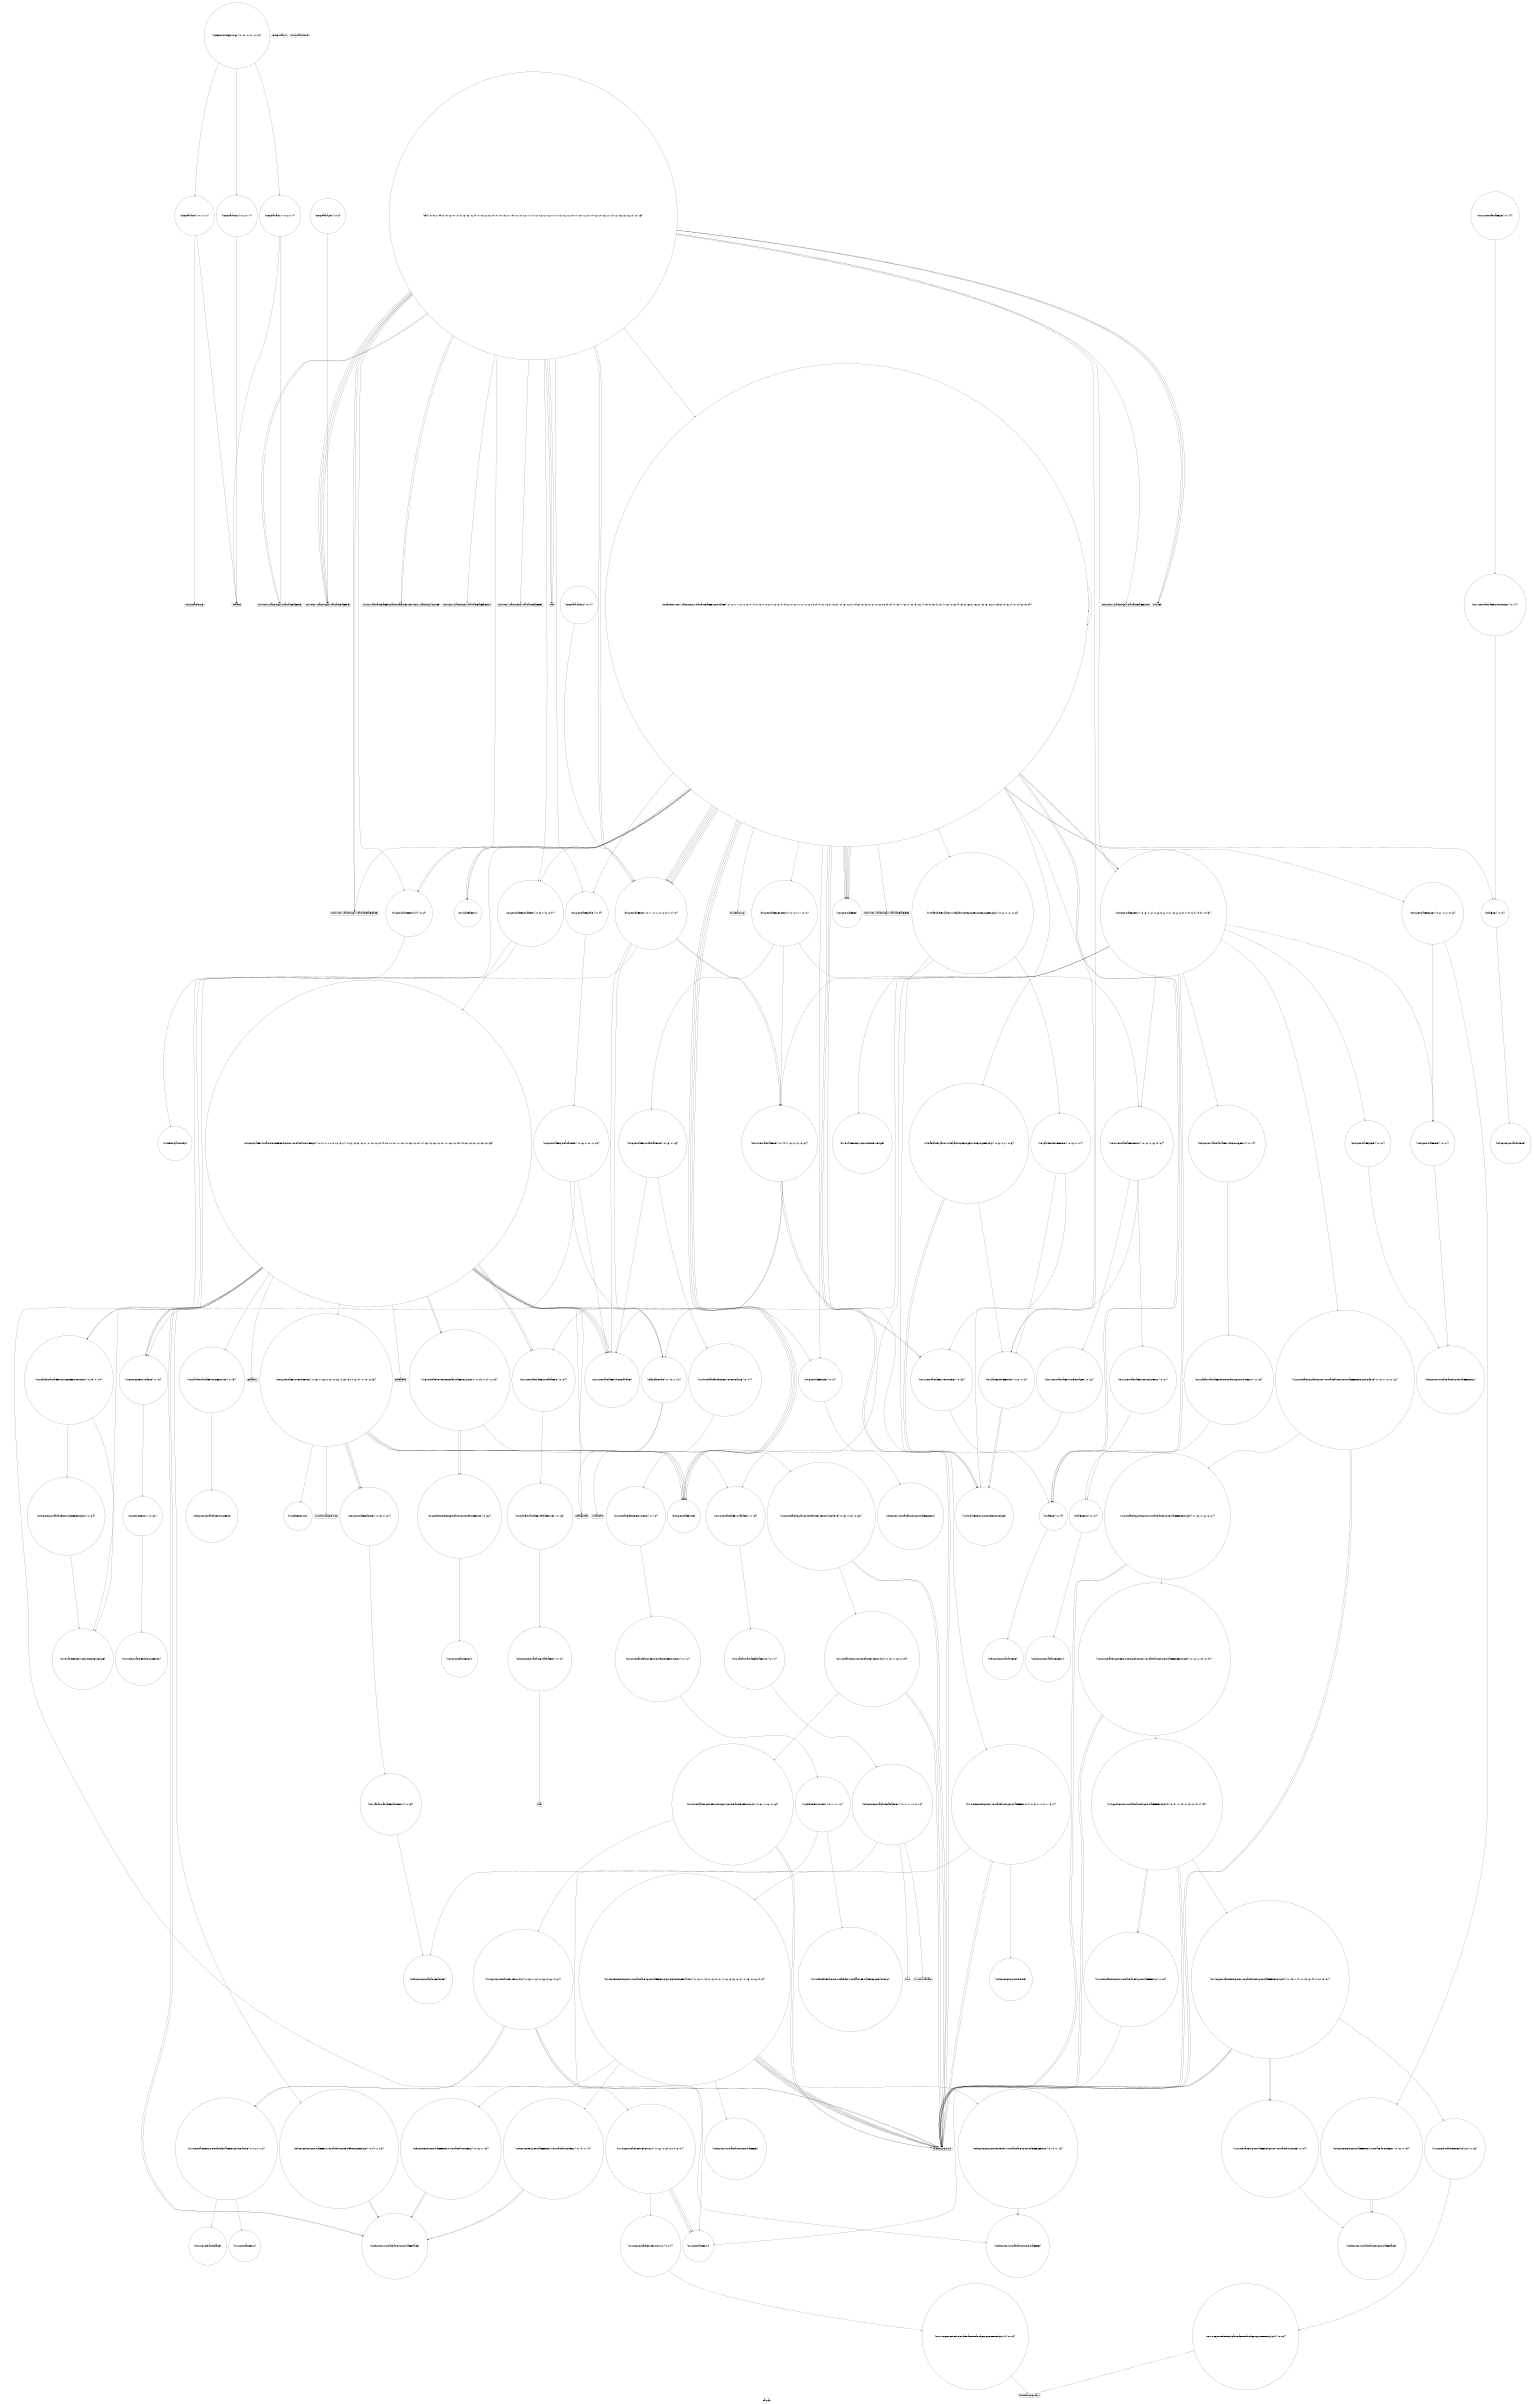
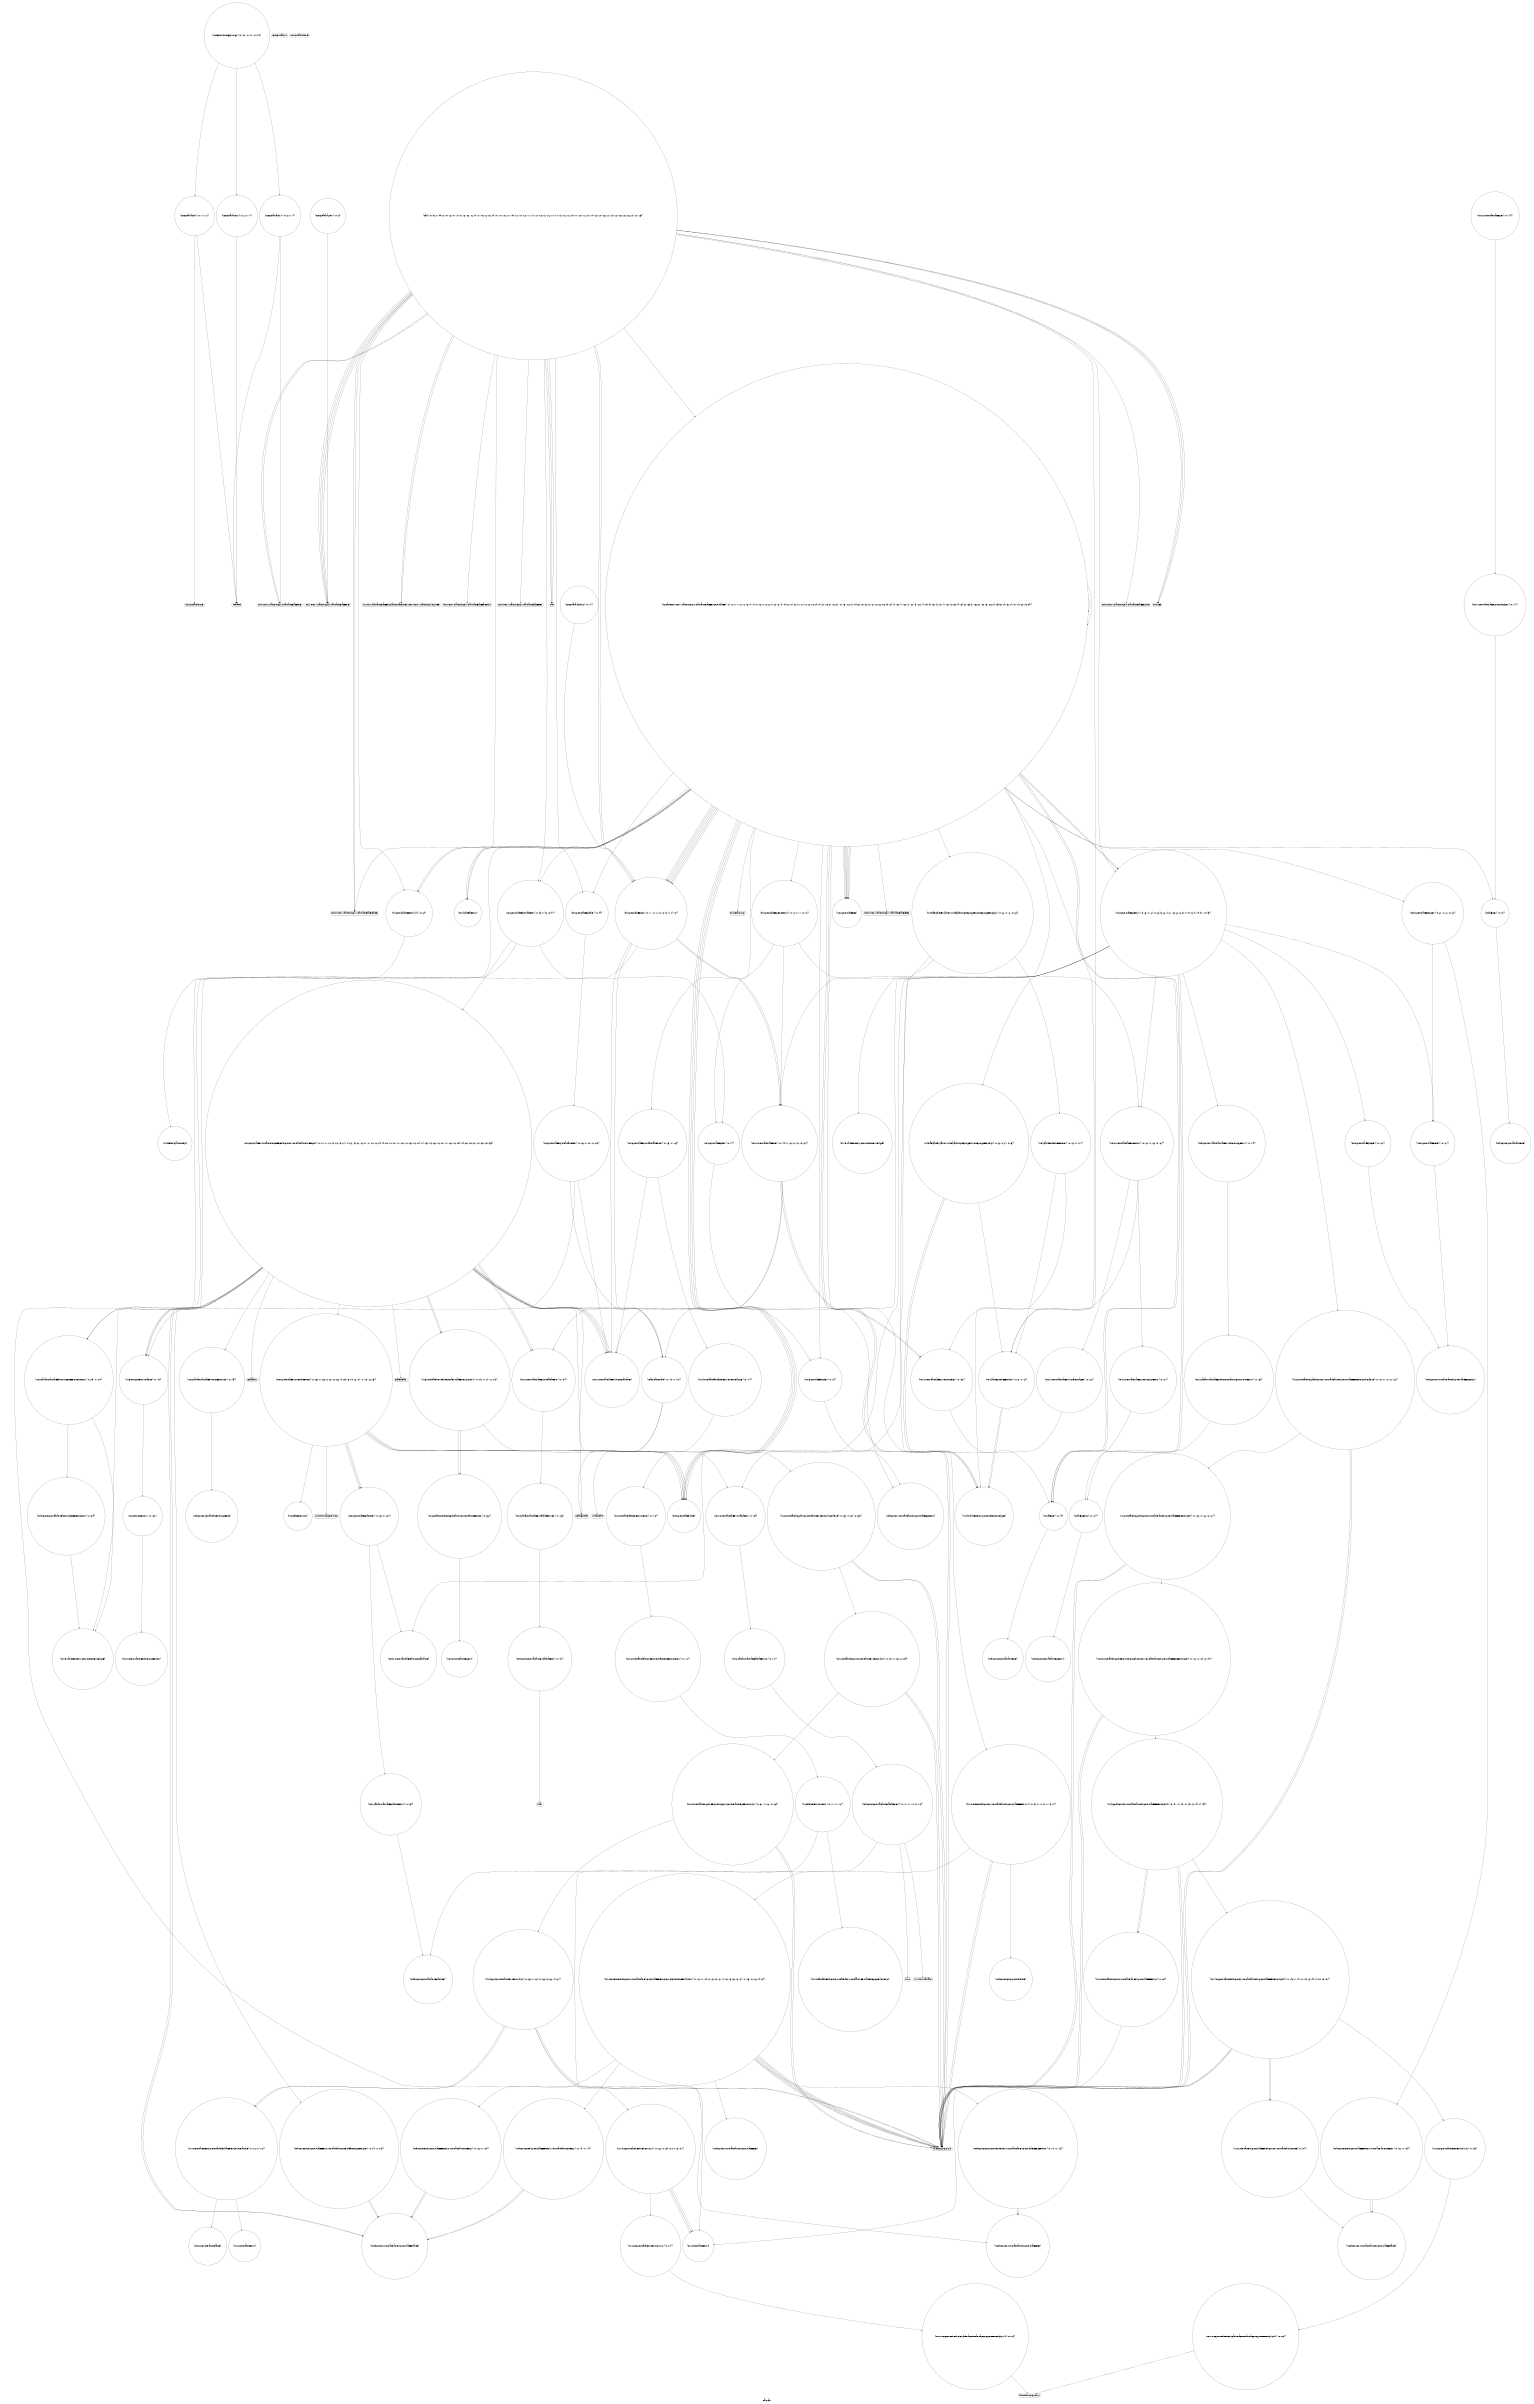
node "{_ZNSt6vectorIiSaIiEE3endEv|{<s0>74}}": added
node "{_ZNKSt12_Vector_baseIiSaIiEE19_M_get_Tp_allocatorEv}": added
